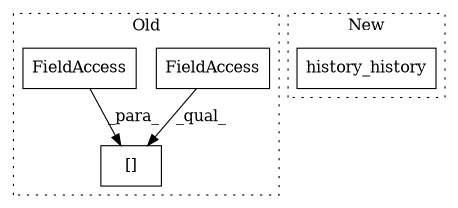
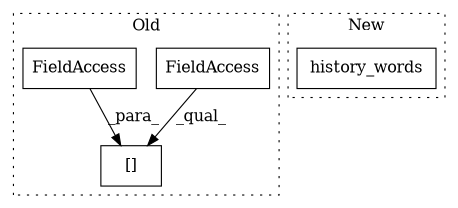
node "history_history": label "history_history" -> "history_words"
